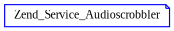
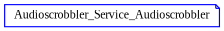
node "Zend_Service_Audioscrobbler": label "Zend_Service_Audioscrobbler" -> "Audioscrobbler_Service_Audioscrobbler"
